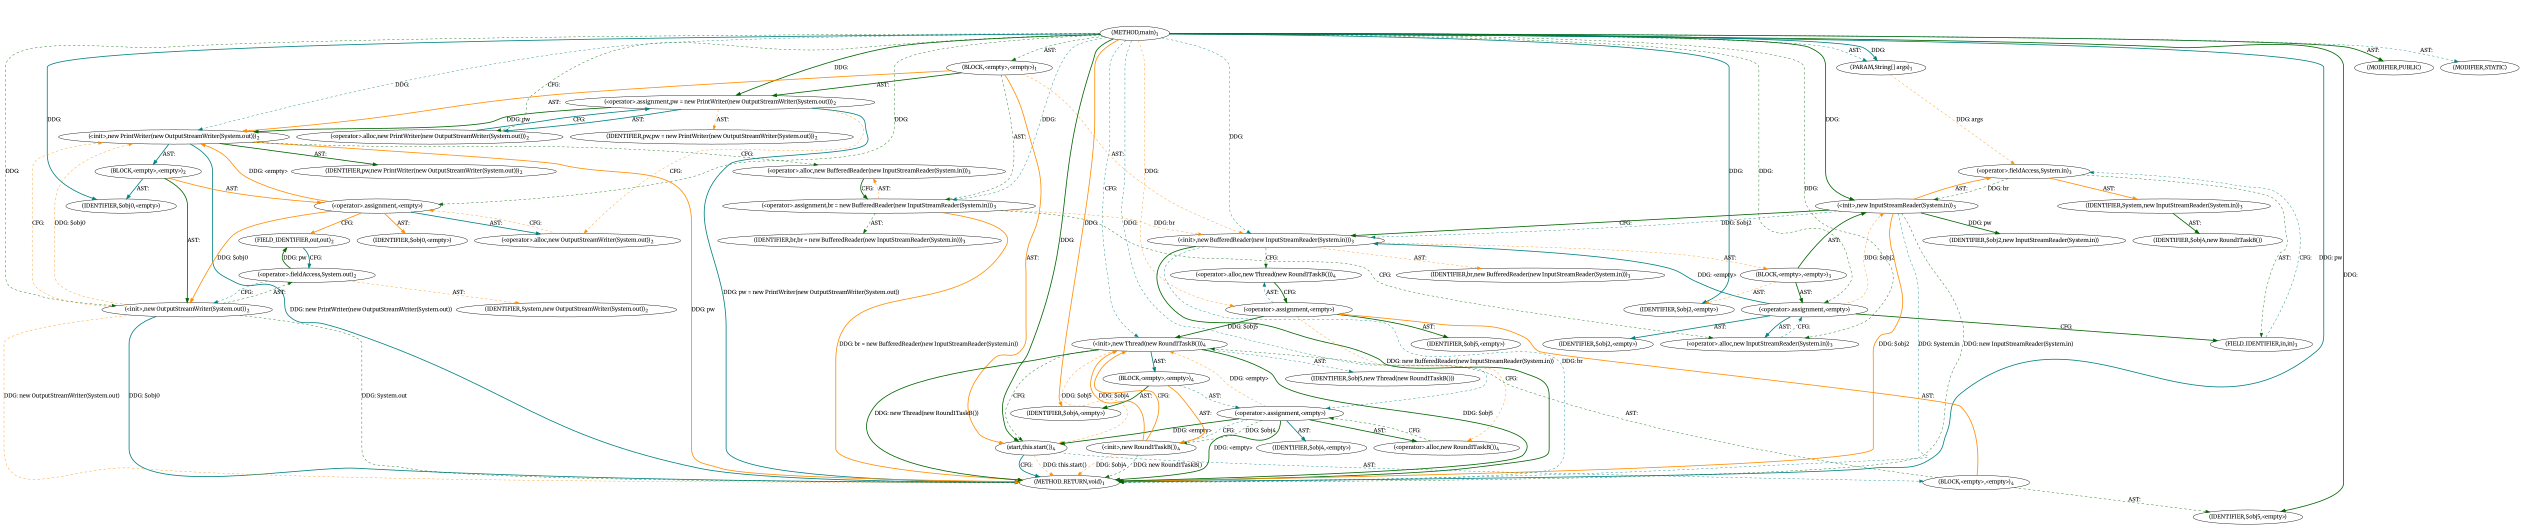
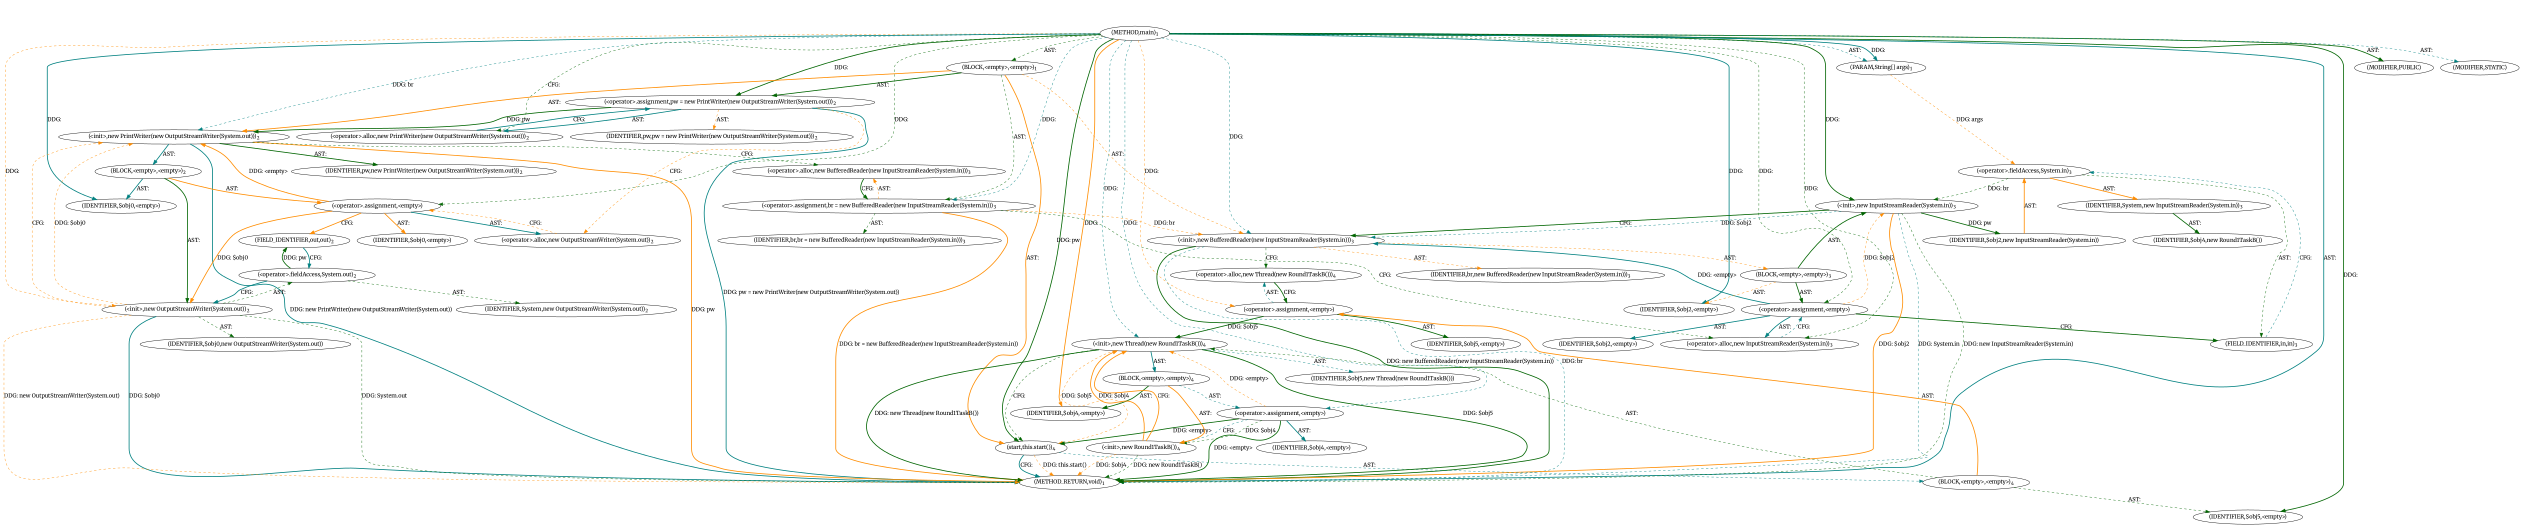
edge "(METHOD,main)" -> "(<init>,new OutputStreamWriter(System.out))": color darkgreen -> darkorange
edge "(METHOD,main)" -> "(<init>,new PrintWriter(new OutputStreamWriter(System.out)))": label "DDG: " -> "DDG: br"
edge "(<init>,new InputStreamReader(System.in))" -> "(<operator>.fieldAccess,System.in)": now "(IDENTIFIER,$obj2,new InputStreamReader(System.in))" -> "(<operator>.fieldAccess,System.in)"
edge "(METHOD,main)" -> "(<init>,new Thread(new Round1TaskB()))": label "CFG: " -> "DDG: "
edge "(METHOD,main)" -> "(start,this.start())": label "DDG: " -> "DDG: pw"
edge "(METHOD,main)" -> "(METHOD_RETURN,void)": label "DDG: pw" -> "AST: "
edge "(<operator>.fieldAccess,System.out)" -> "(<init>,new OutputStreamWriter(System.out))": style dashed -> bold
edge "(<operator>.fieldAccess,System.out)" -> "(IDENTIFIER,System,new OutputStreamWriter(System.out))": color darkorange -> darkgreen
node "(IDENTIFIER,$obj0,new OutputStreamWriter(System.out))": added
node "(<operator>.alloc,new Round1TaskB())": removed
